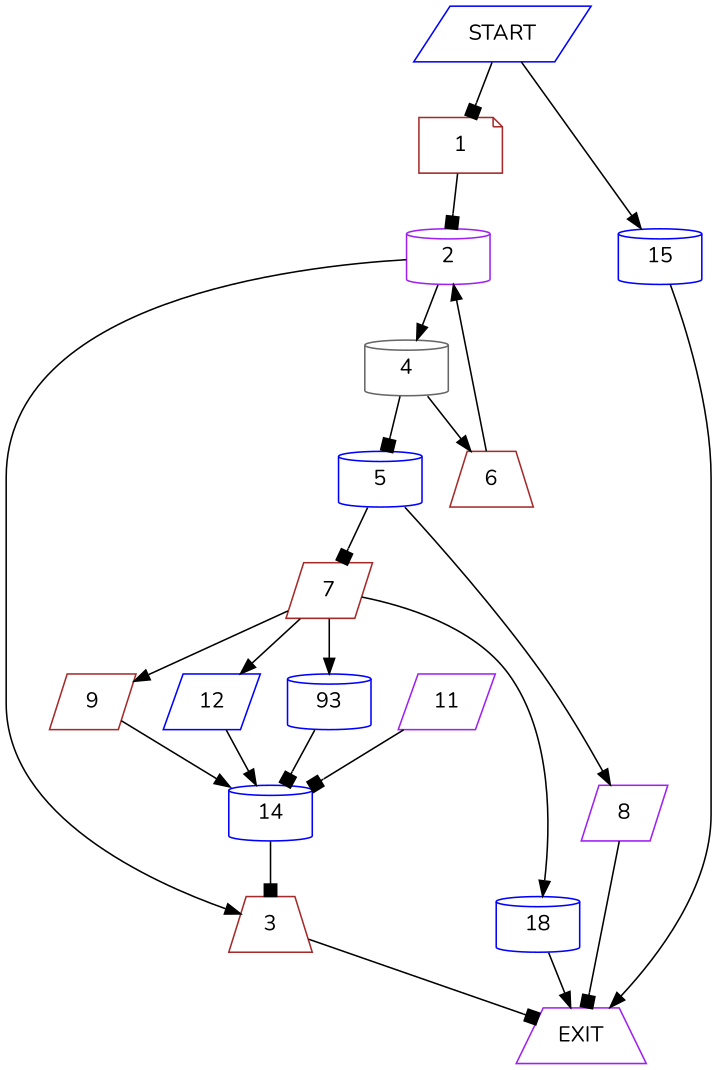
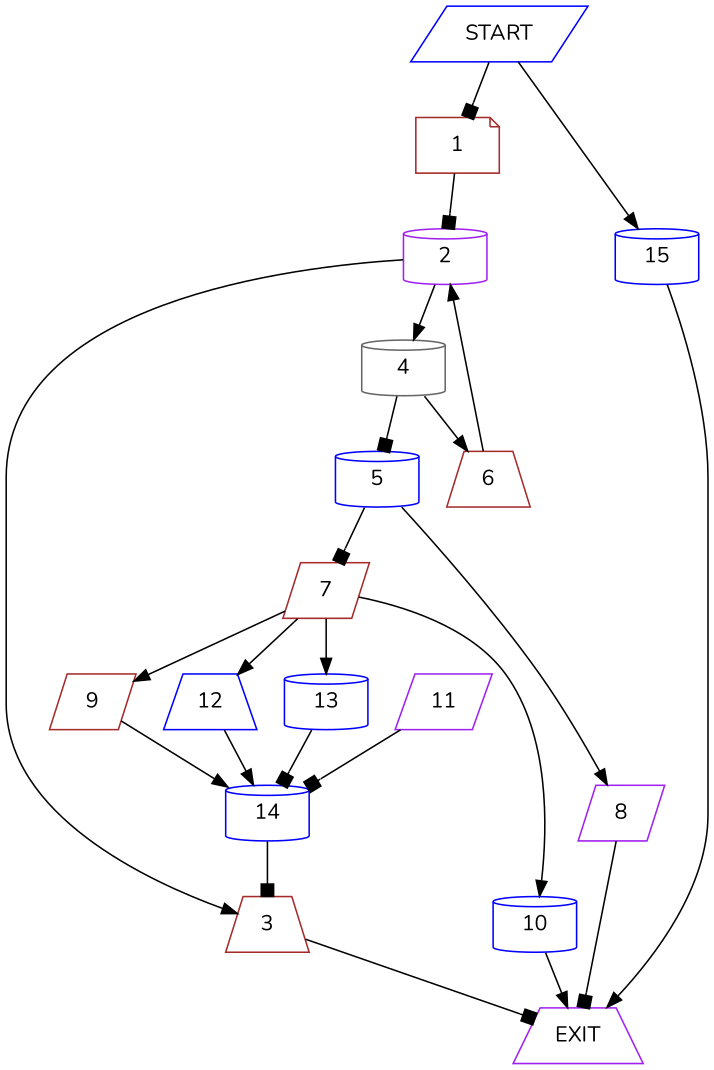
node "12": shape parallelogram -> trapezium
node "93": label "93" -> "13"
node "18": label "18" -> "10"
